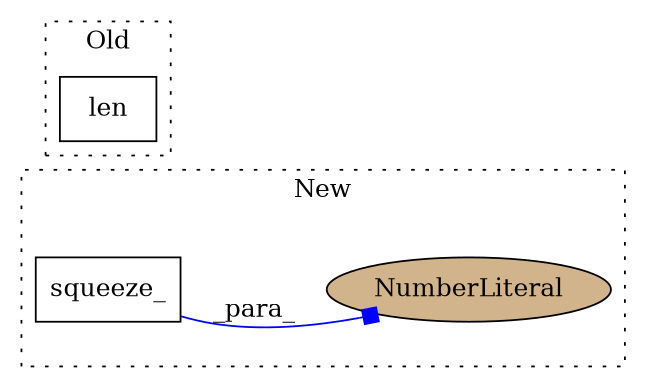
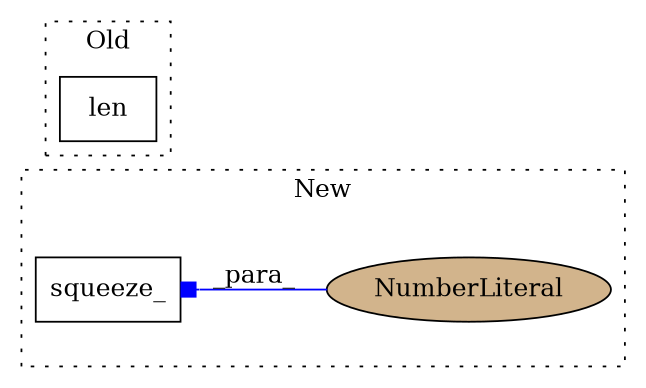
edge "squeeze_" -> "NumberLiteral": reversed
